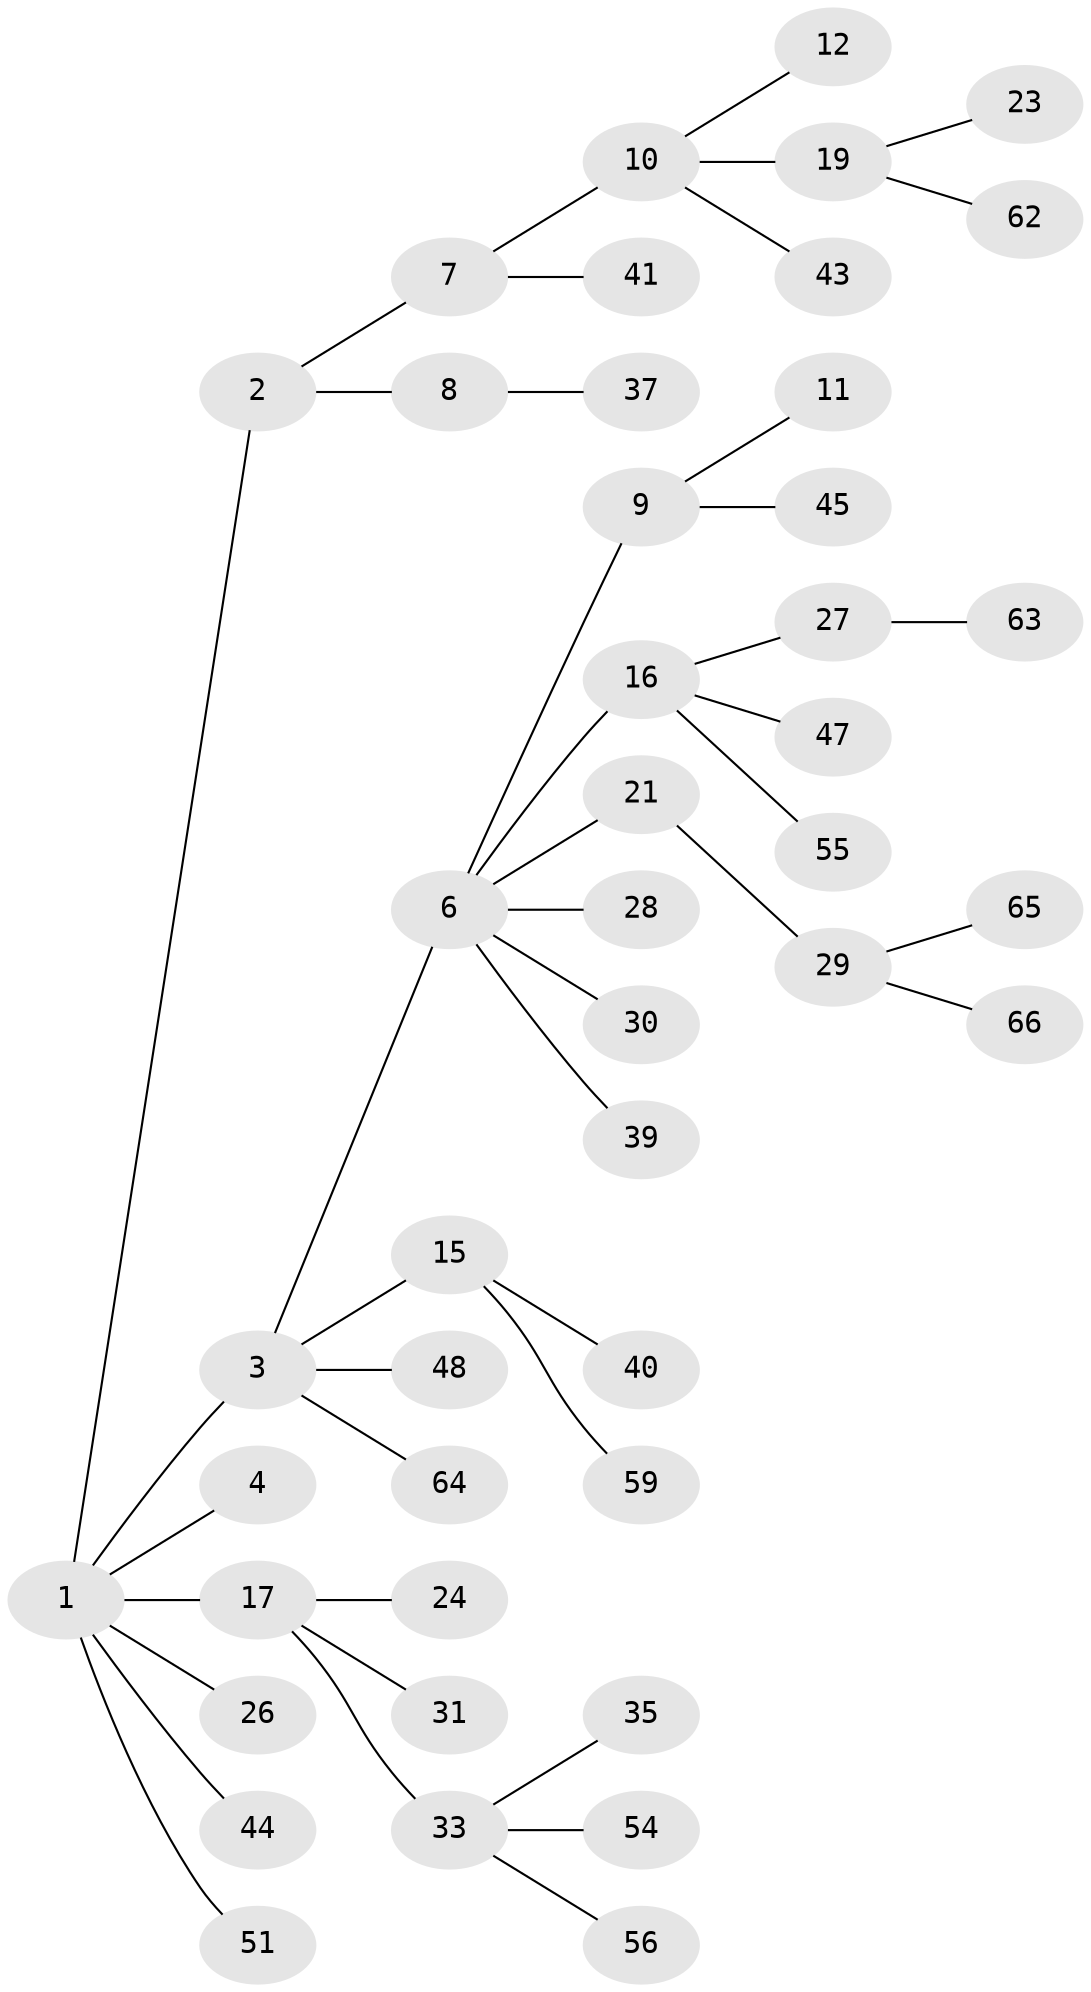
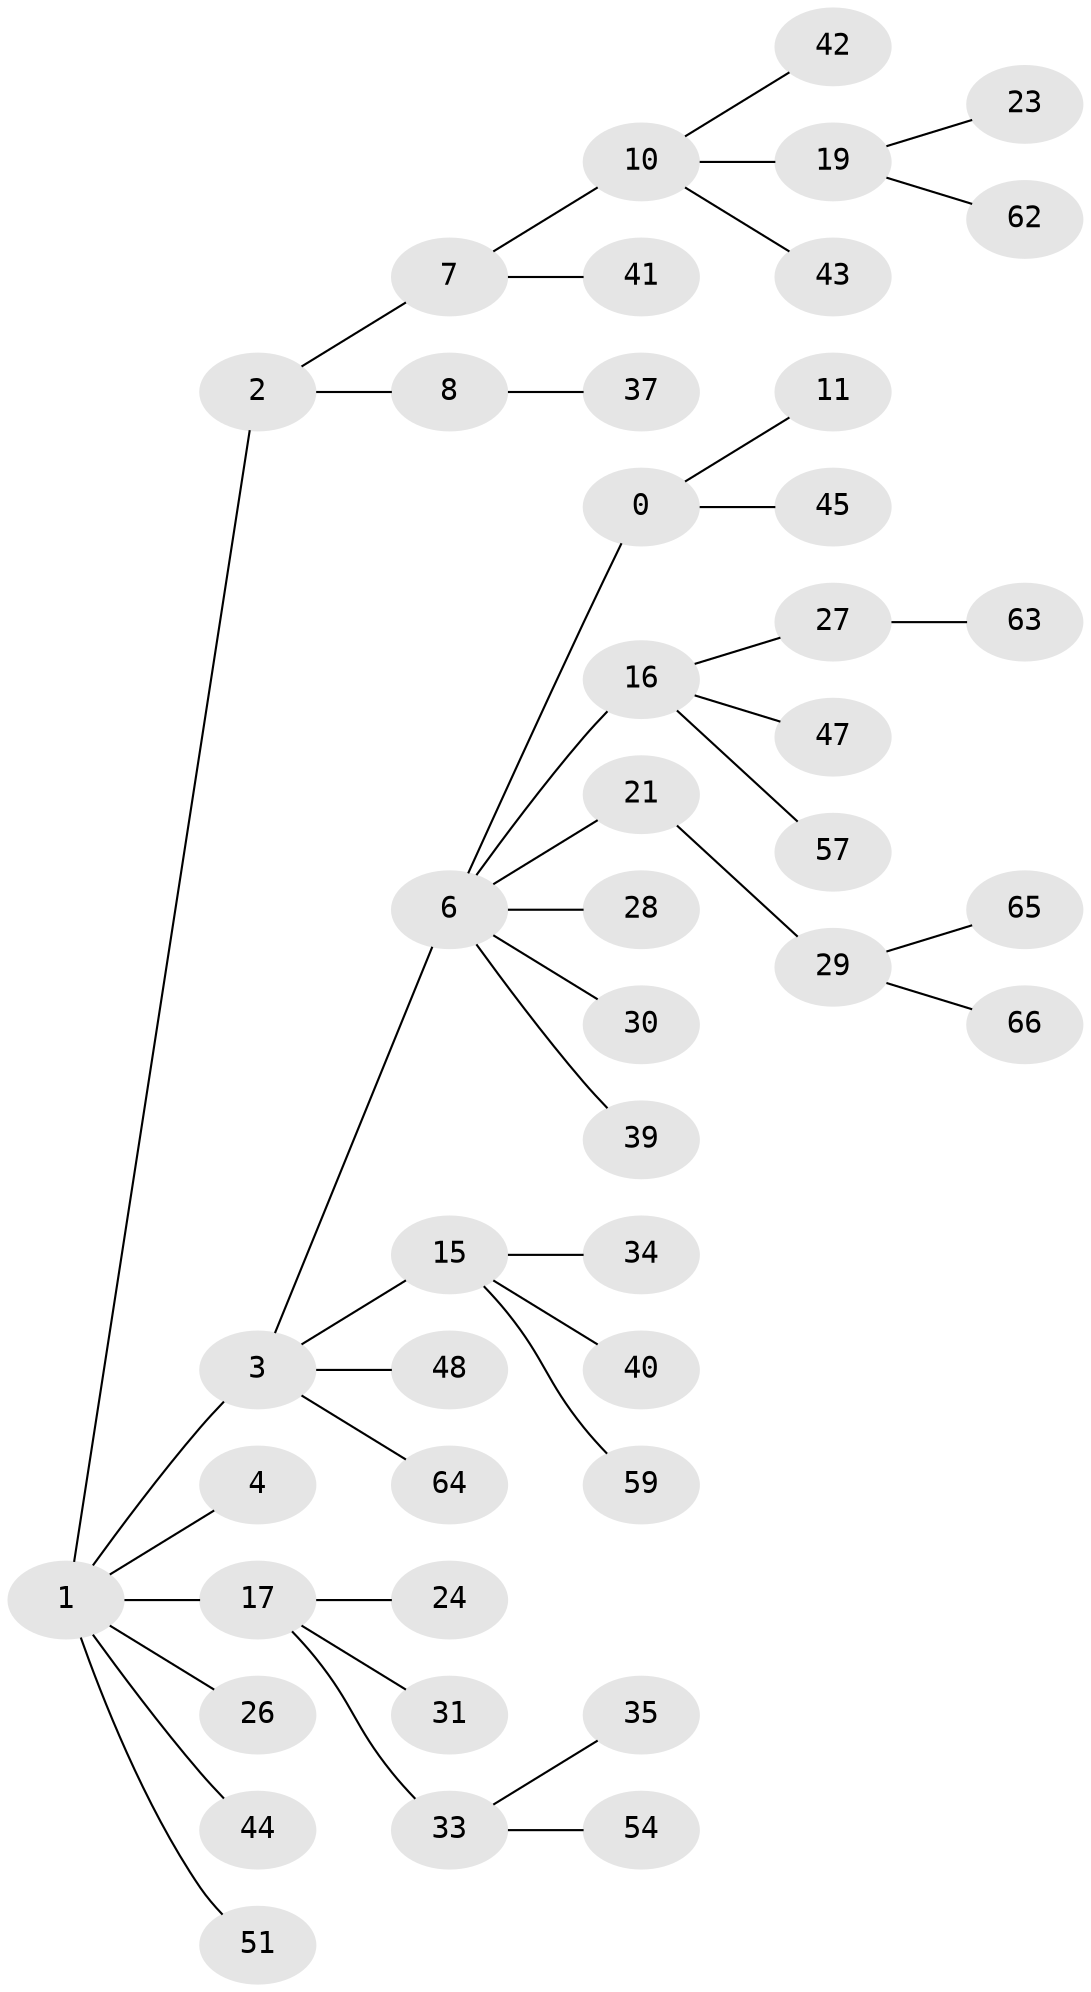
node "12": label "12" -> "42"
node "9": label "9" -> "0"
node "55": label "55" -> "57"
node "34": added
node "56": removed
